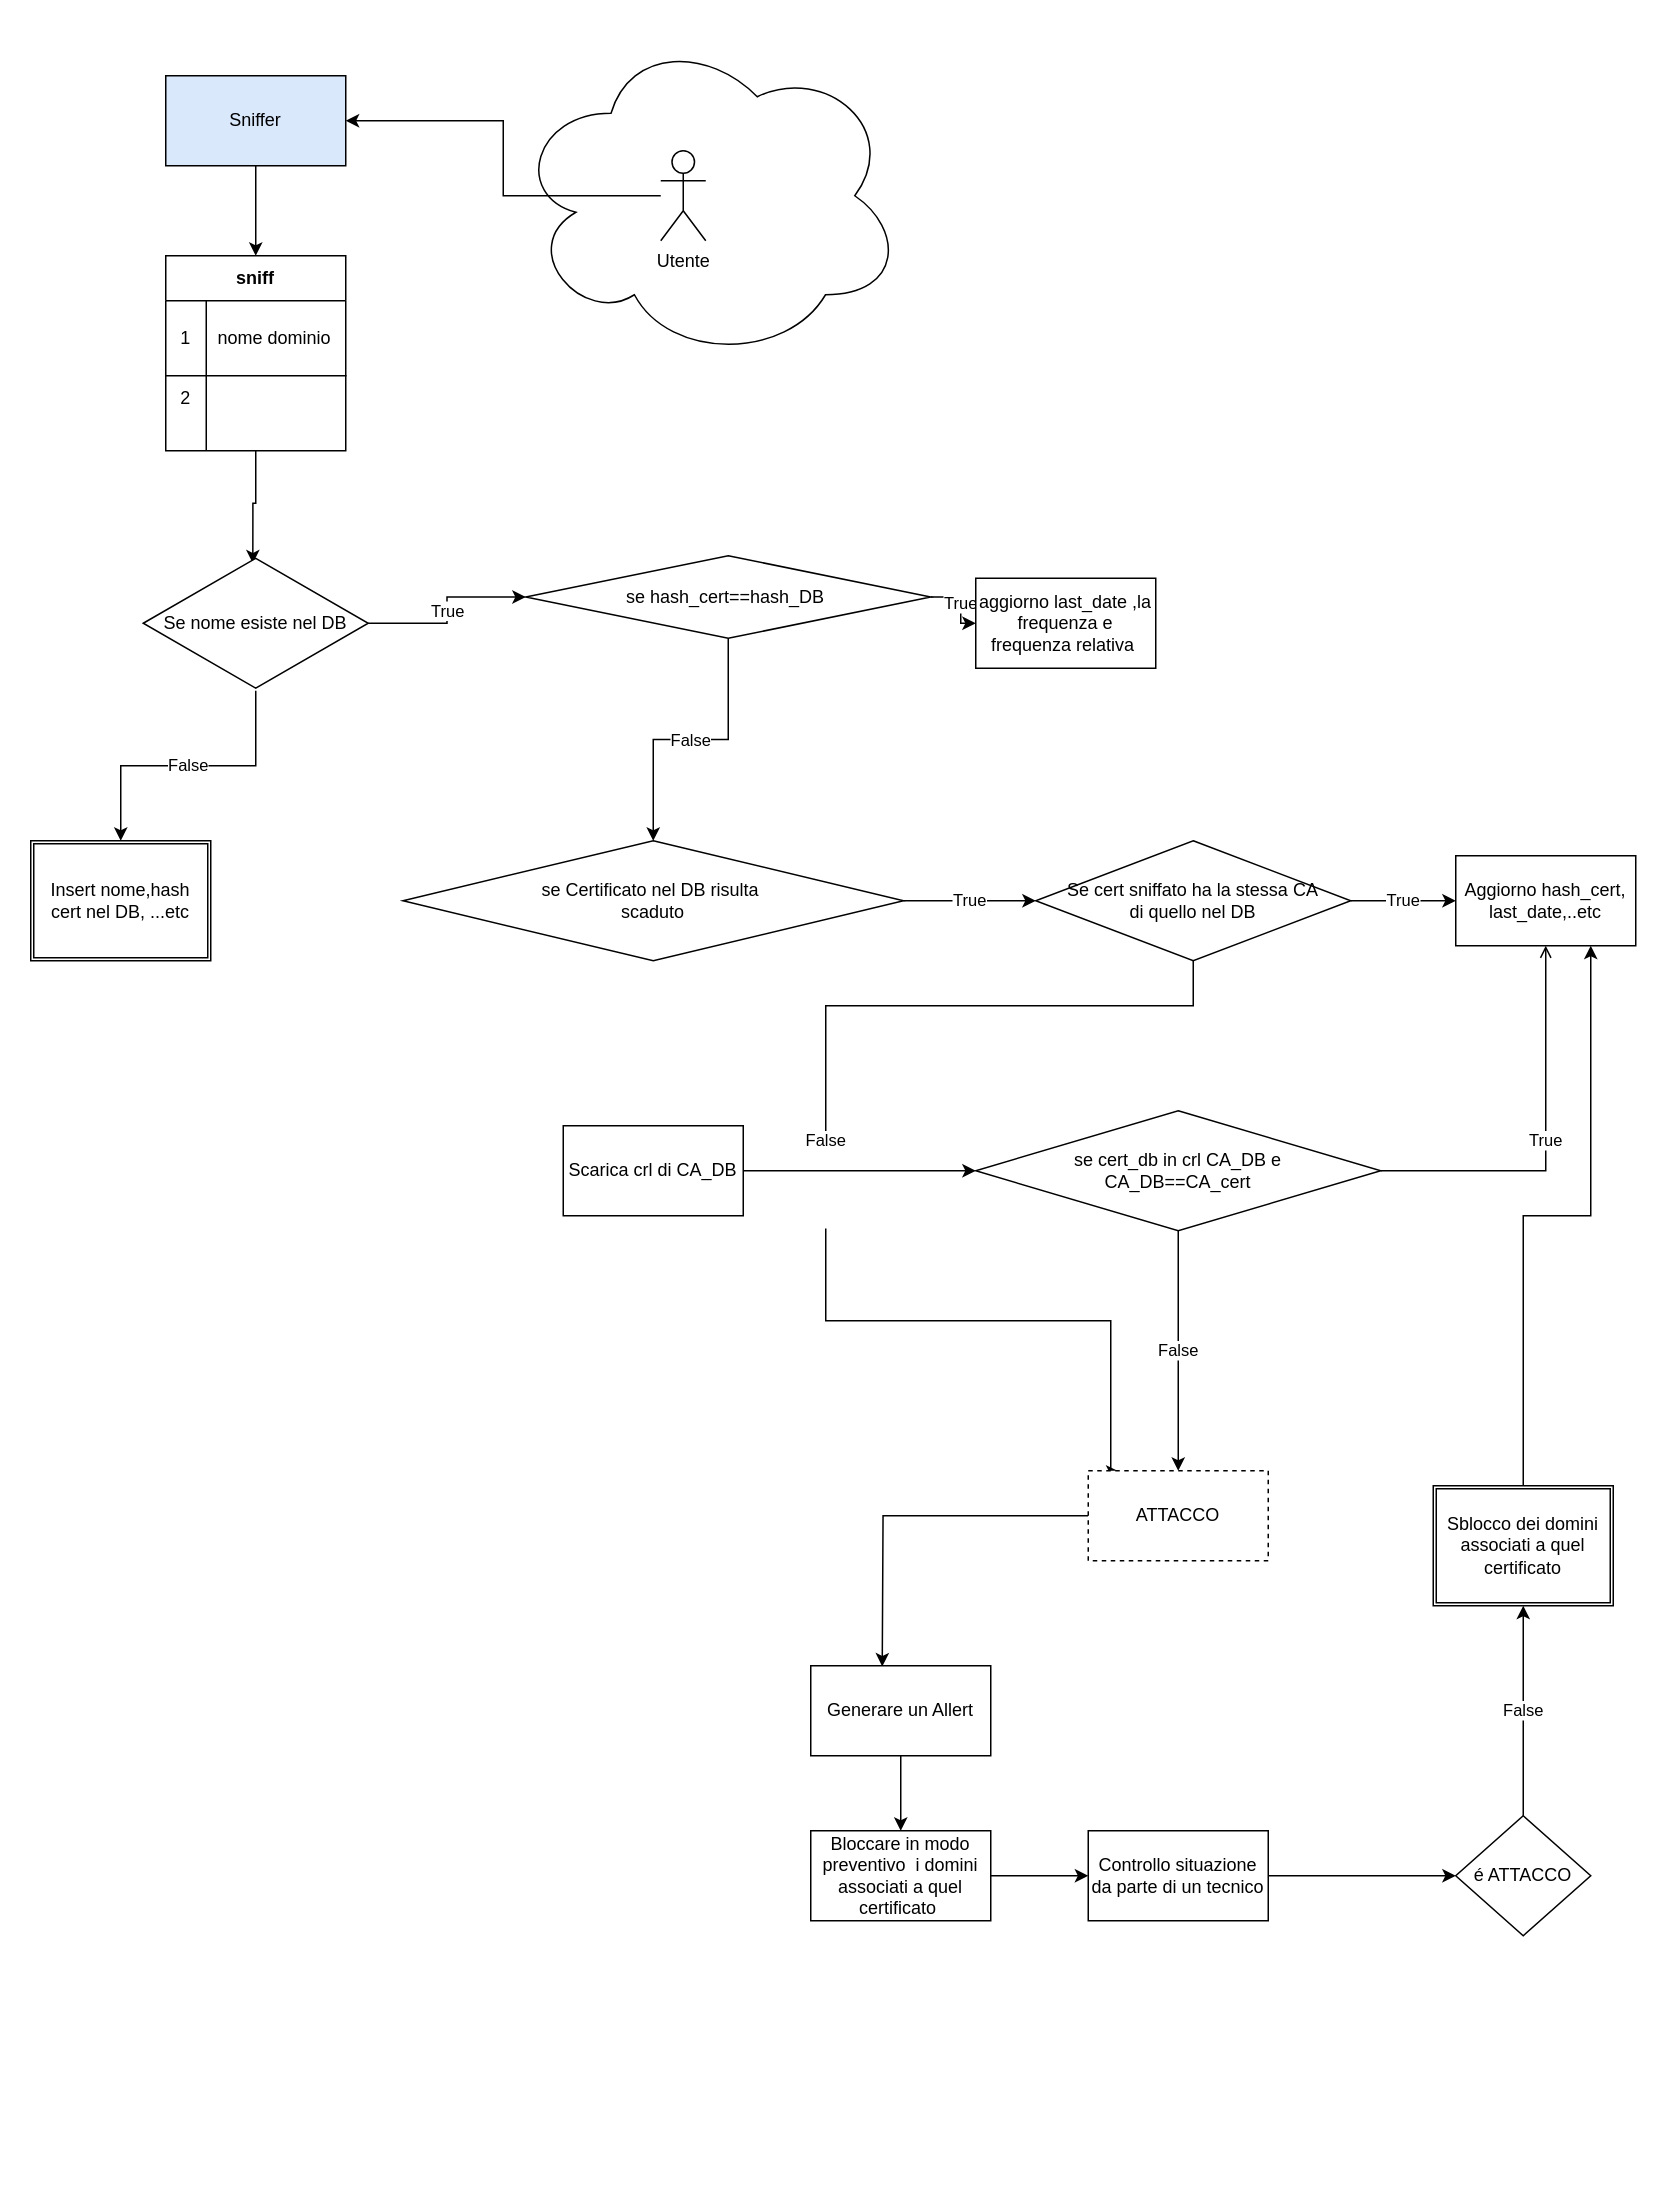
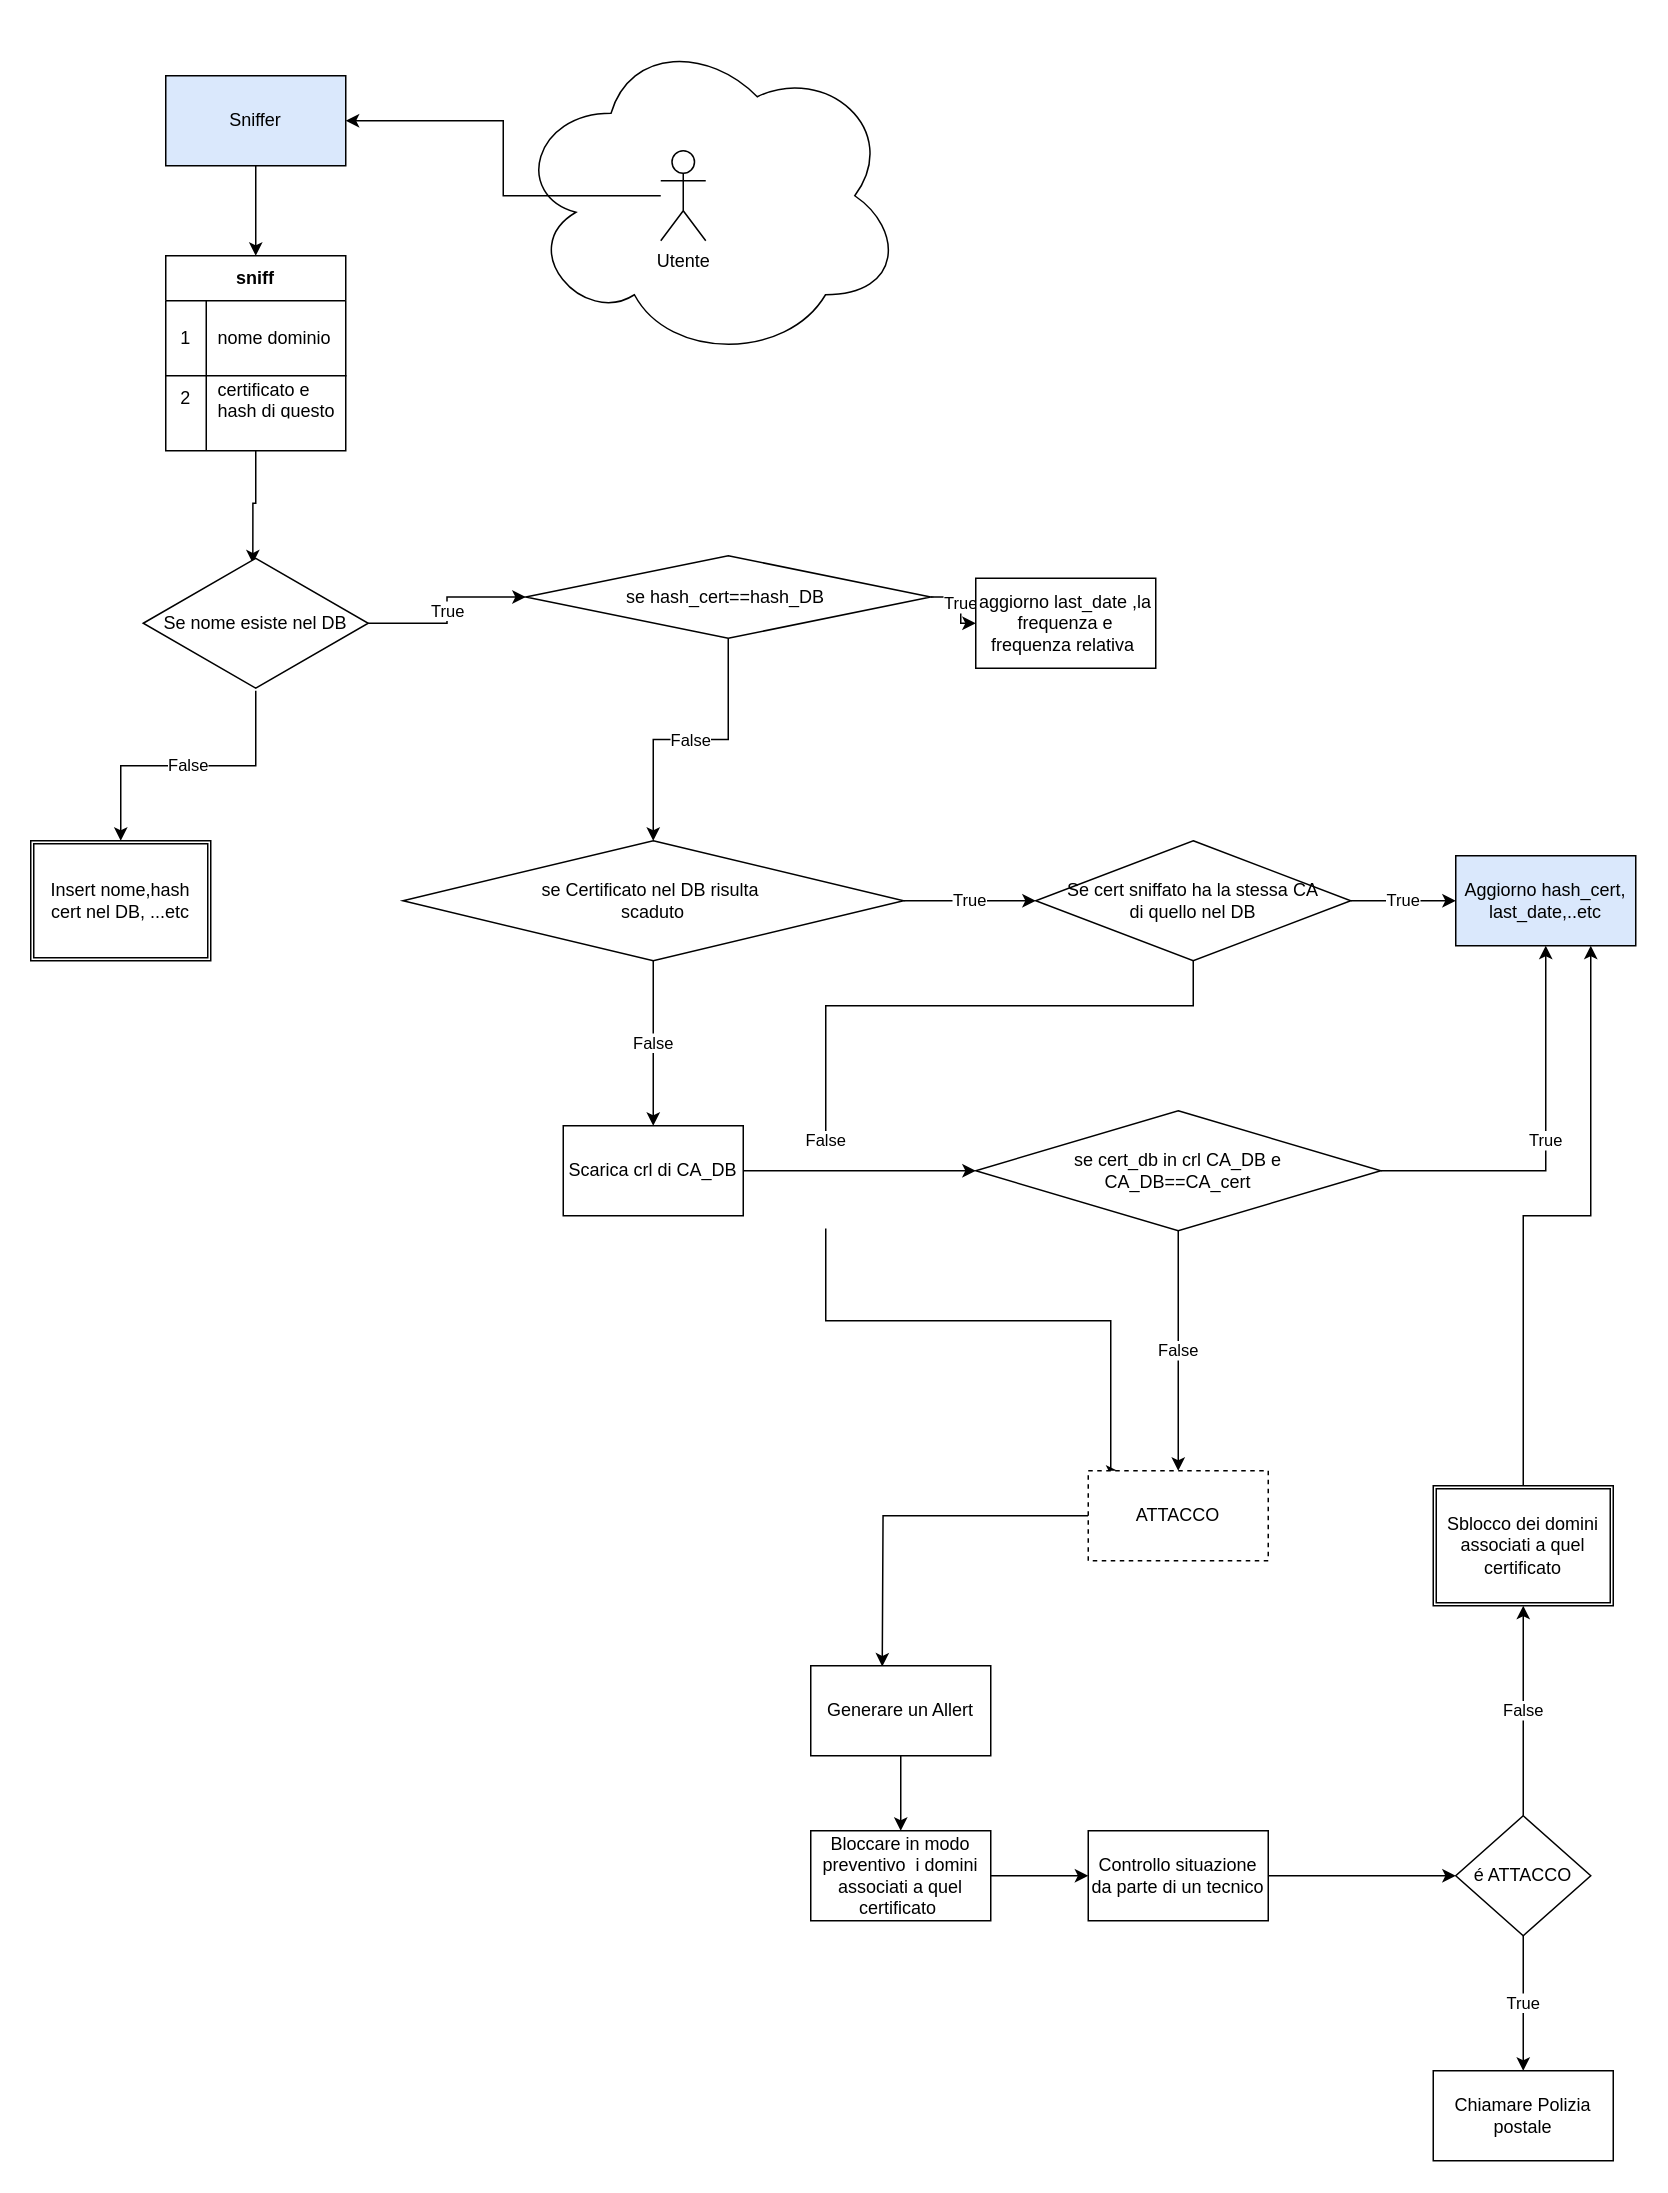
node "certificato e hash di questo": added
node "Aggiorno hash_cert, last_date,..etc": fillcolor #ffffff -> #dae8fc
edge "se cert_db in crl CA_DB e CA_DB==CA_cert" -> "Aggiorno hash_cert, last_date,..etc": arrowhead open -> classic
edge "se Certificato nel DB risulta scaduto" -> "Scarica crl di CA_DB": added, label "False"
edge "é ATTACCO" -> "Chiamare Polizia postale": added, label "True"
node "Chiamare Polizia postale": added
